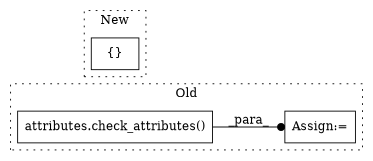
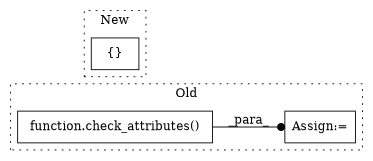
node "attributes.check_attributes()": label "attributes.check_attributes()" -> "function.check_attributes()"
